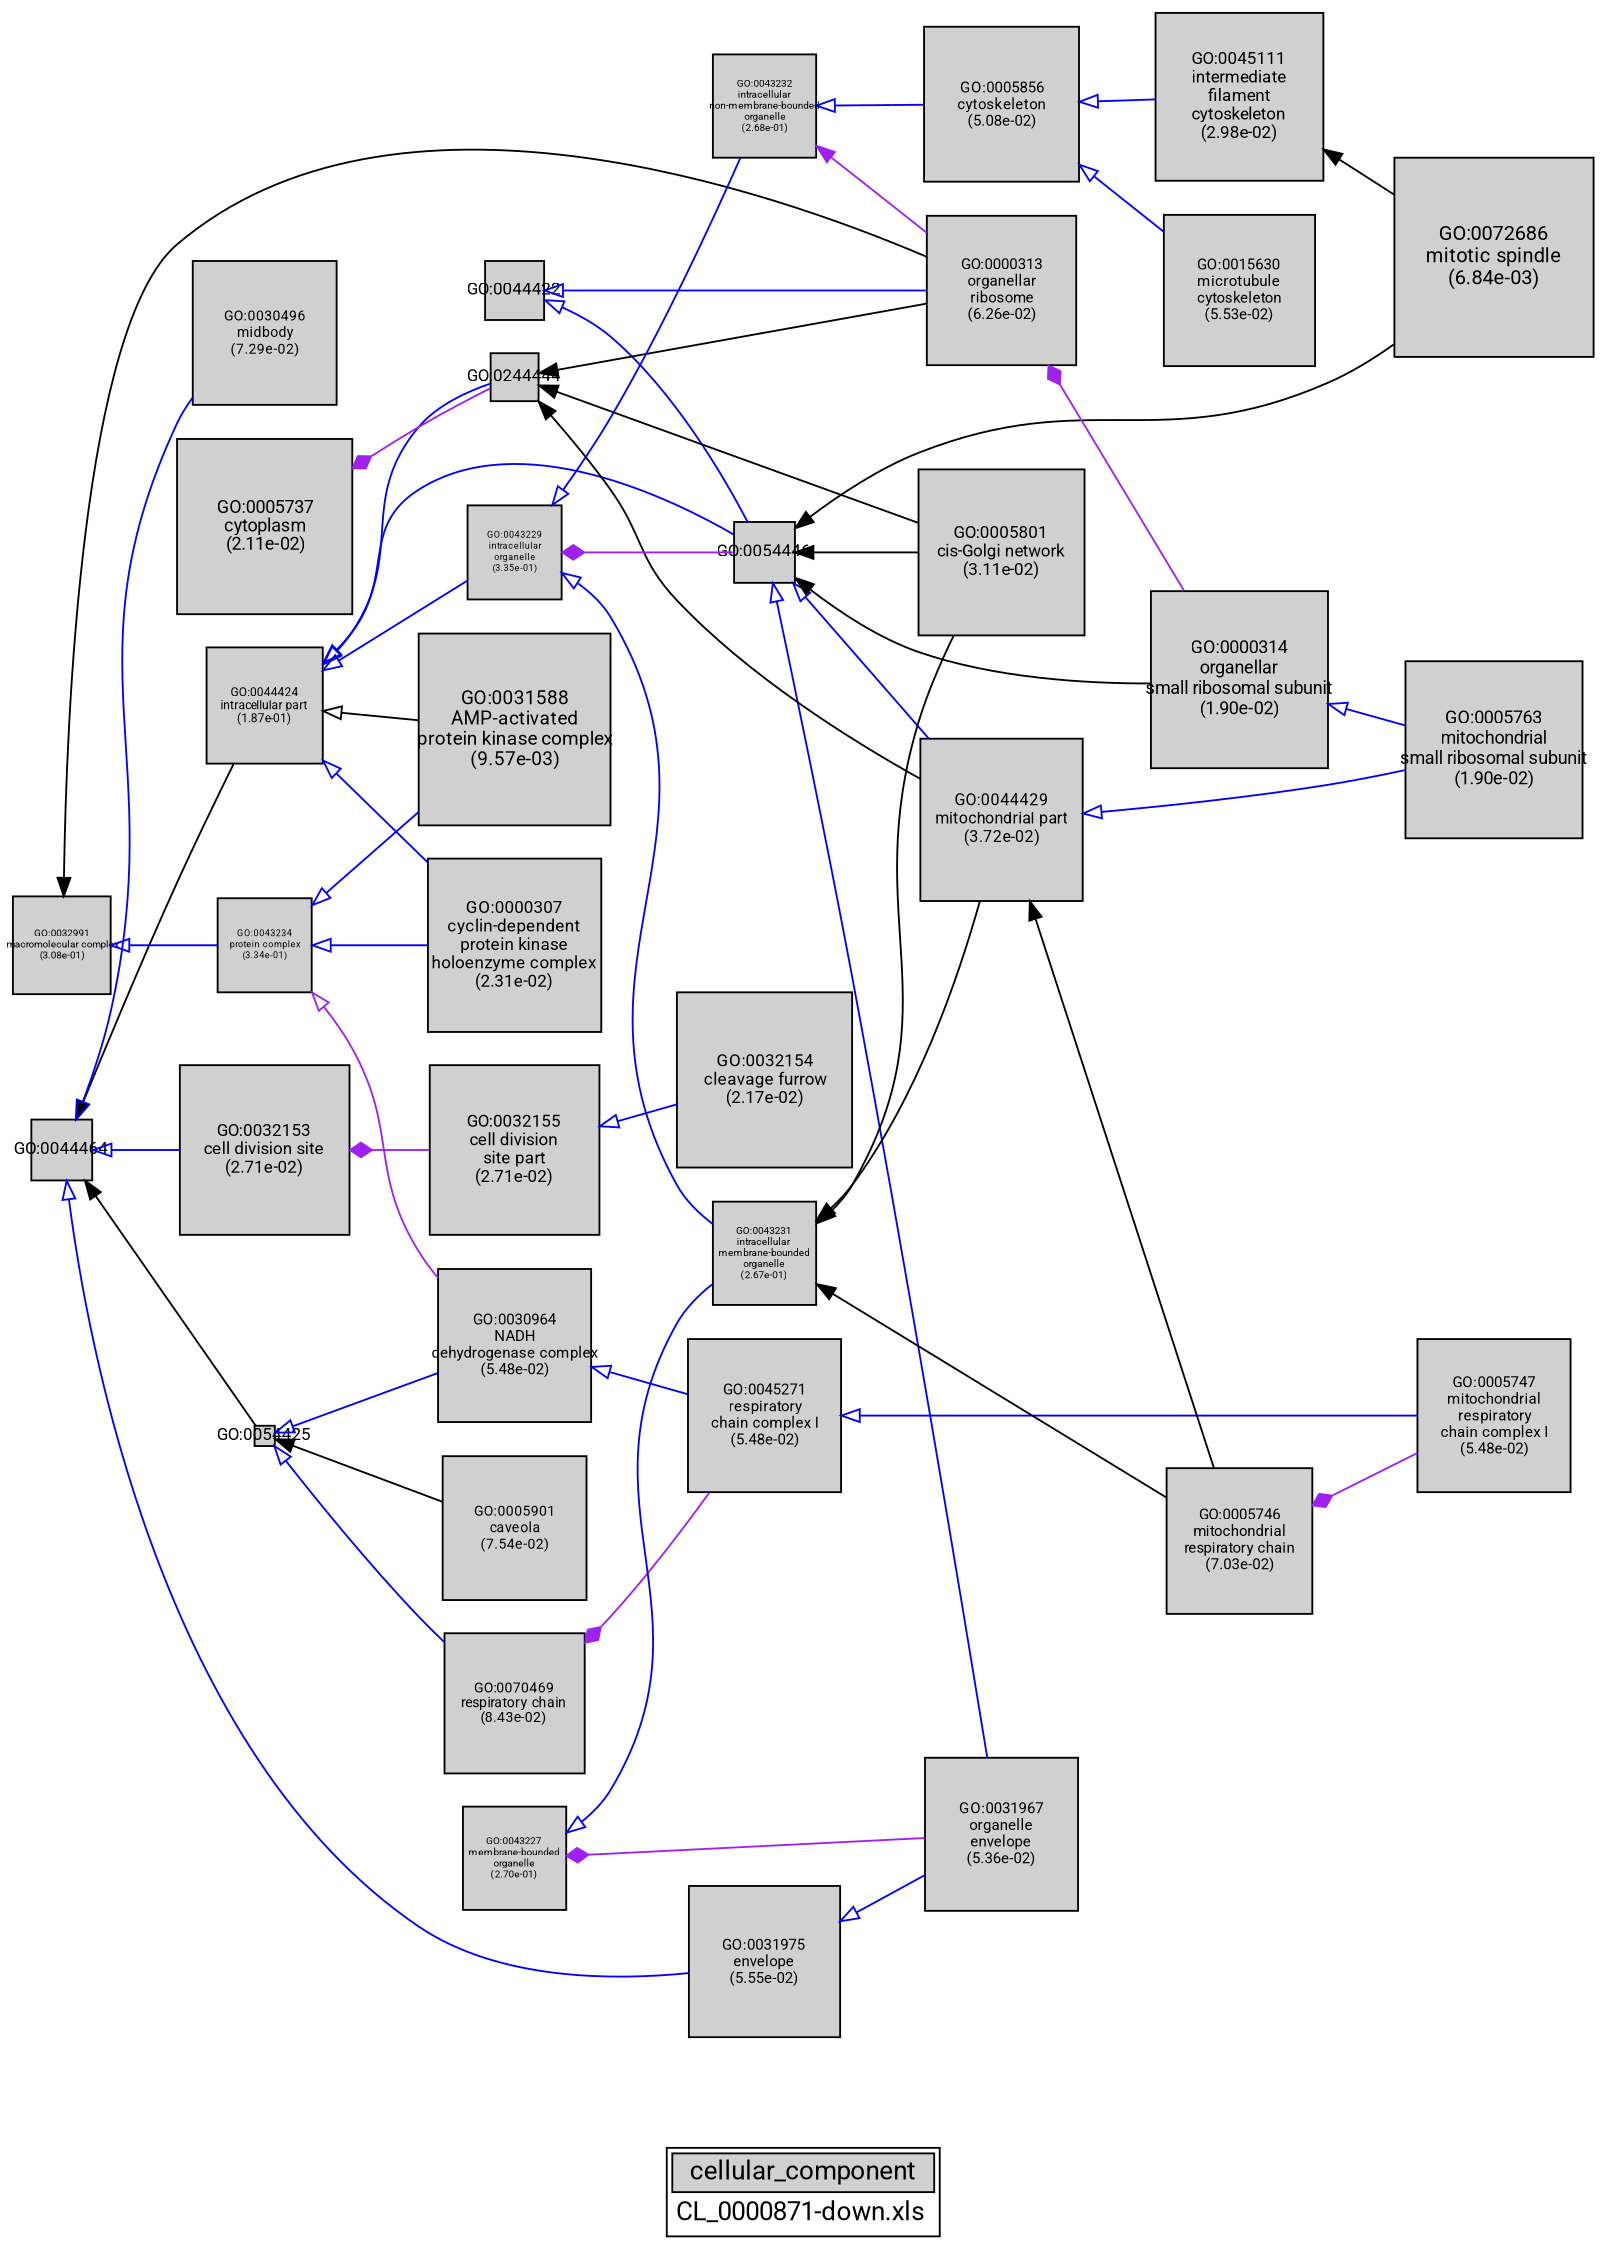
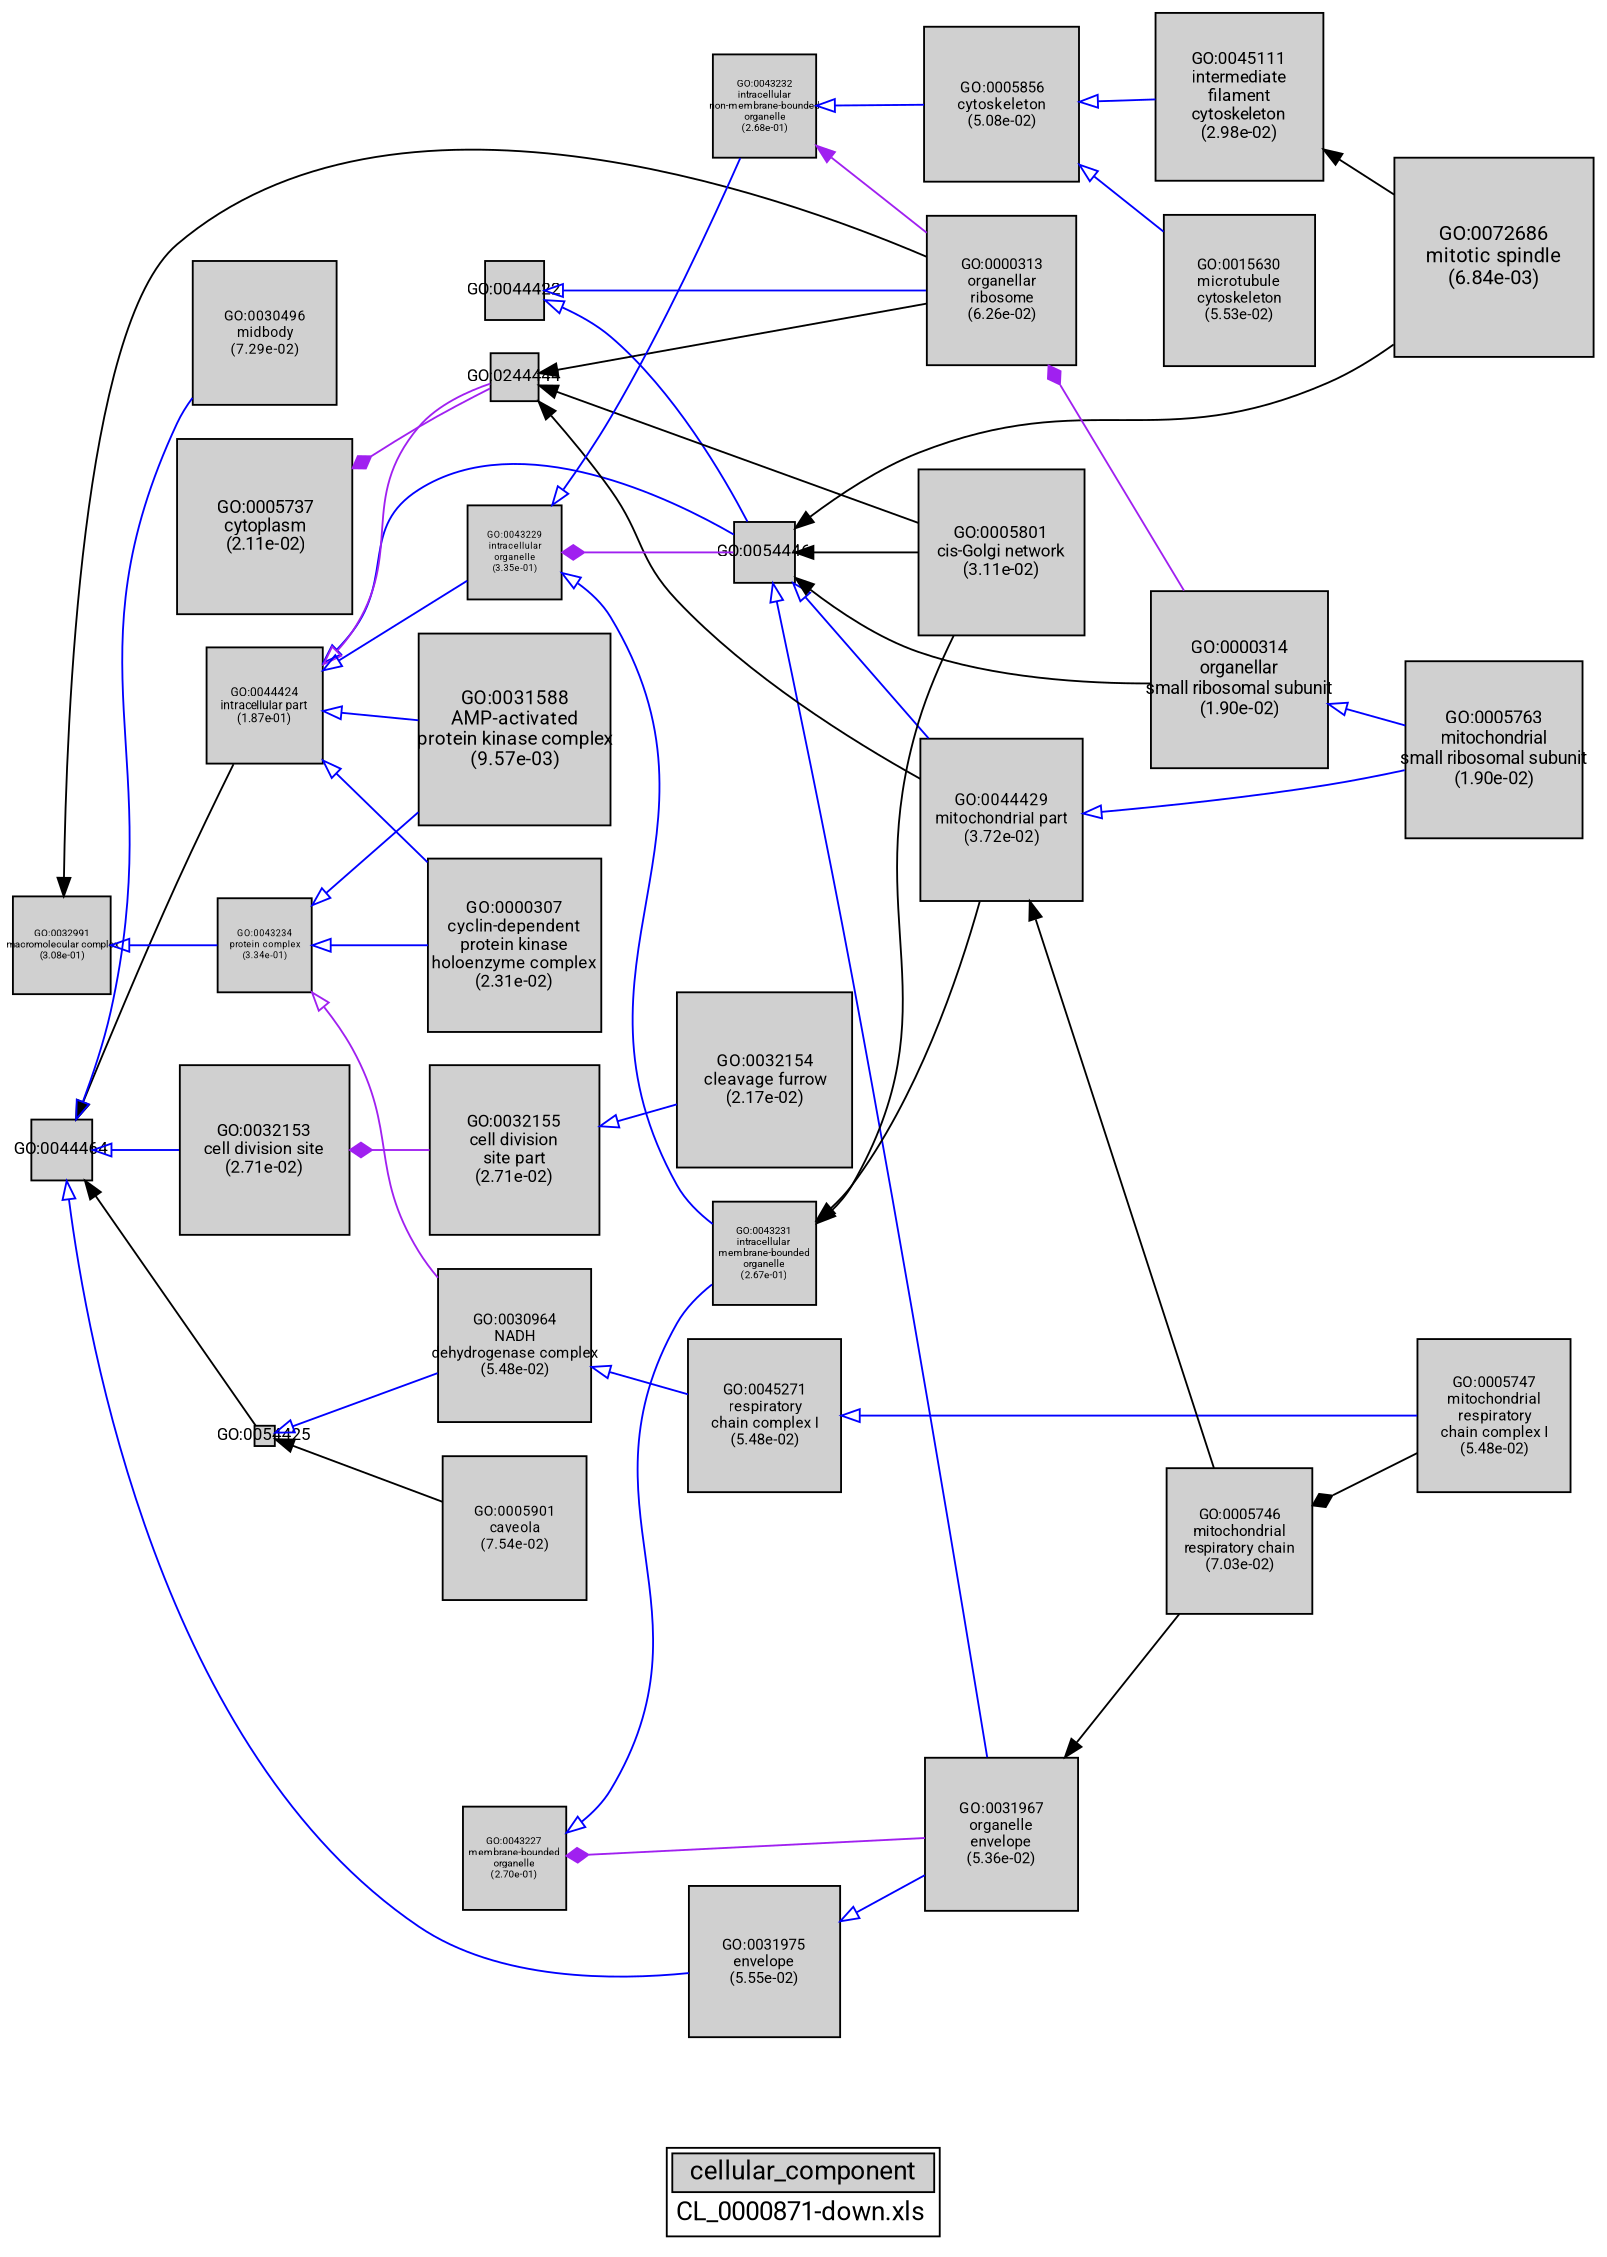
edge "GO:0244444" -> "GO:0044424": color blue -> purple
edge "GO:0031588" -> "GO:0044424": color black -> blue
edge "GO:0005746" -> "GO:0043231": now "GO:0005746" -> "GO:0031967"
edge "GO:0005747" -> "GO:0005746": color purple -> black
node "GO:0070469": removed
